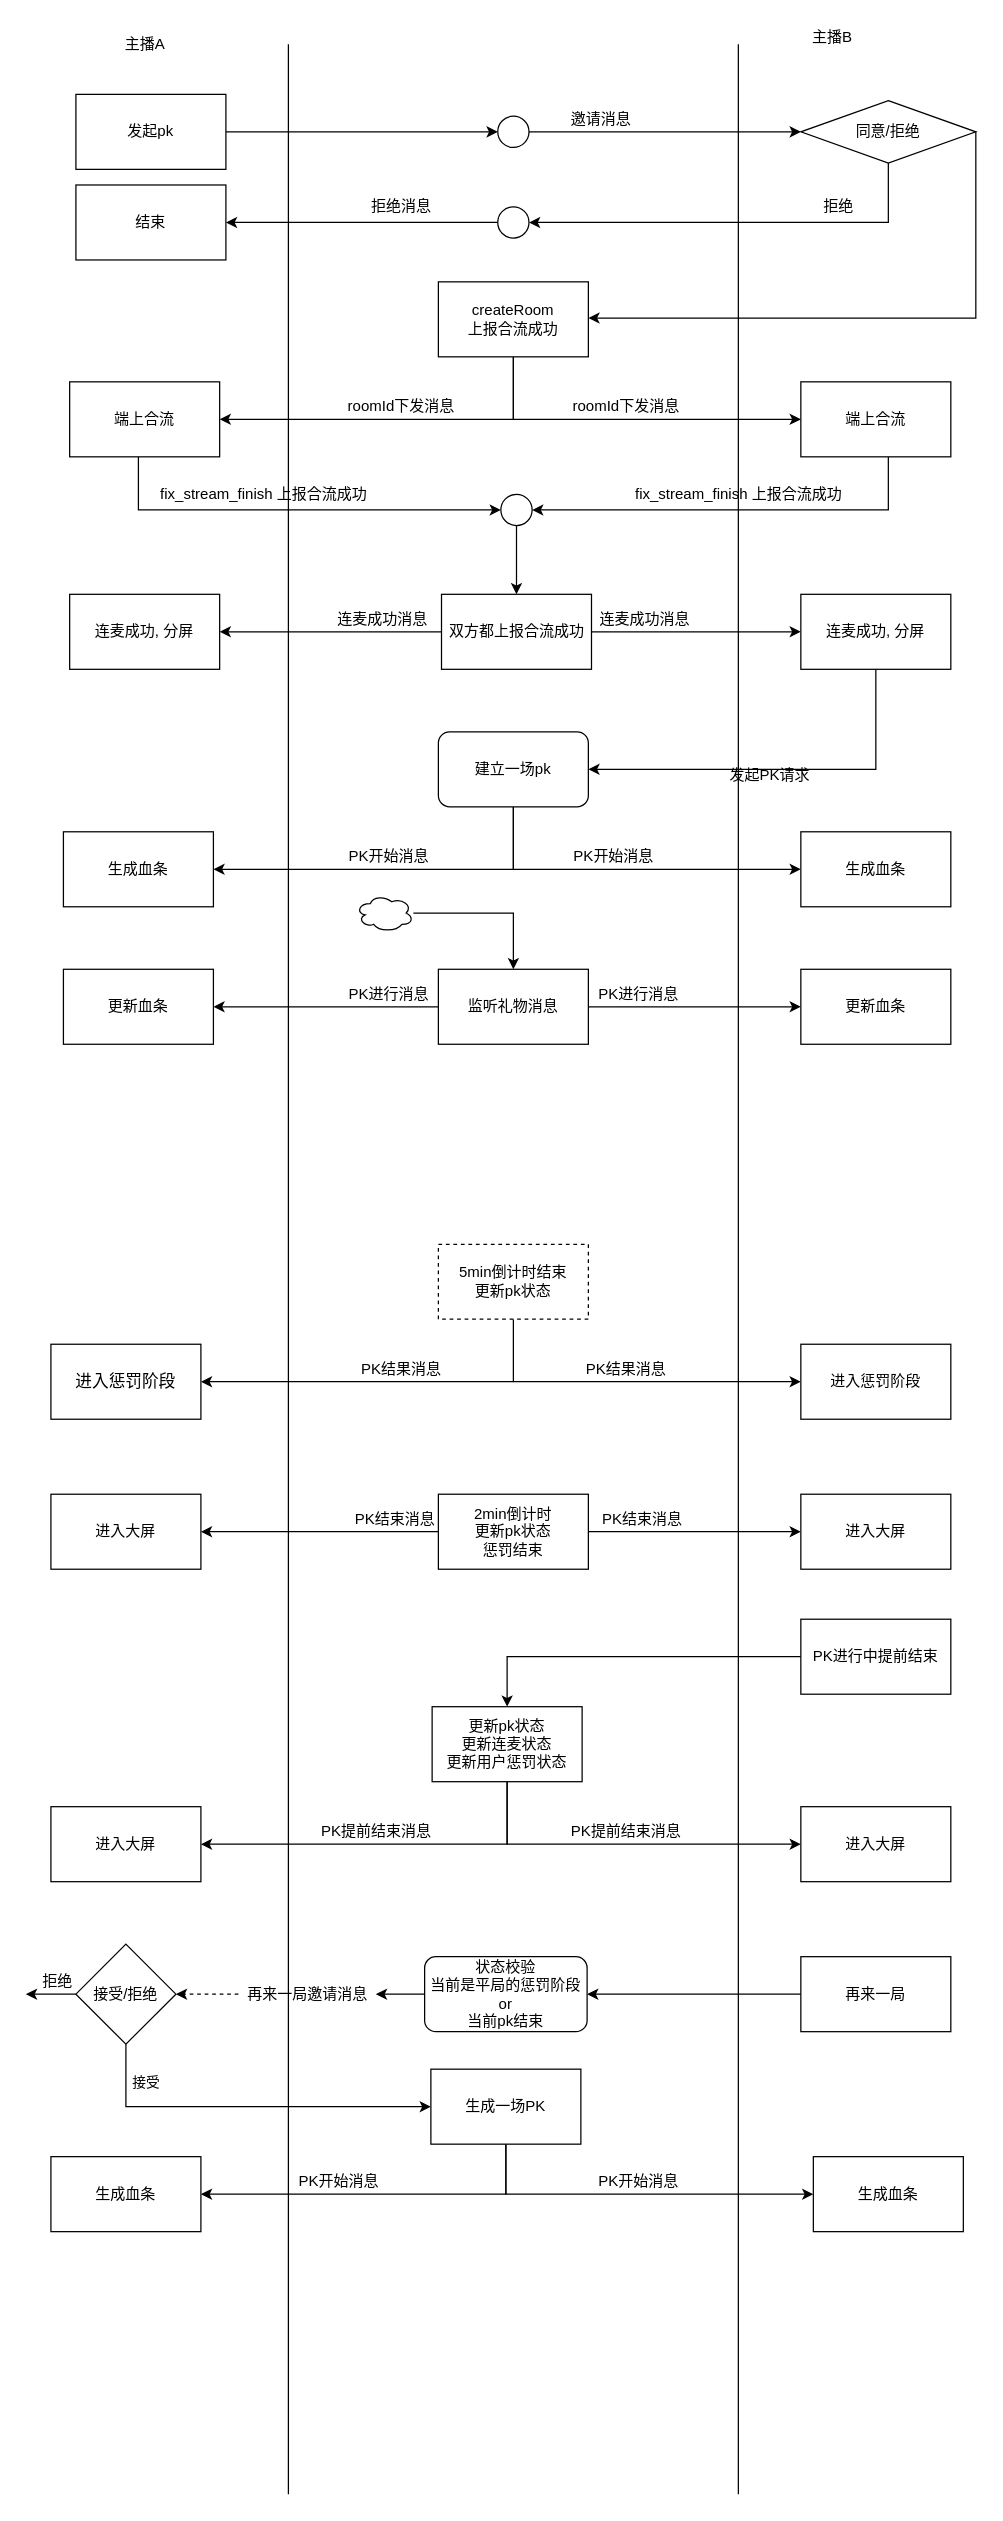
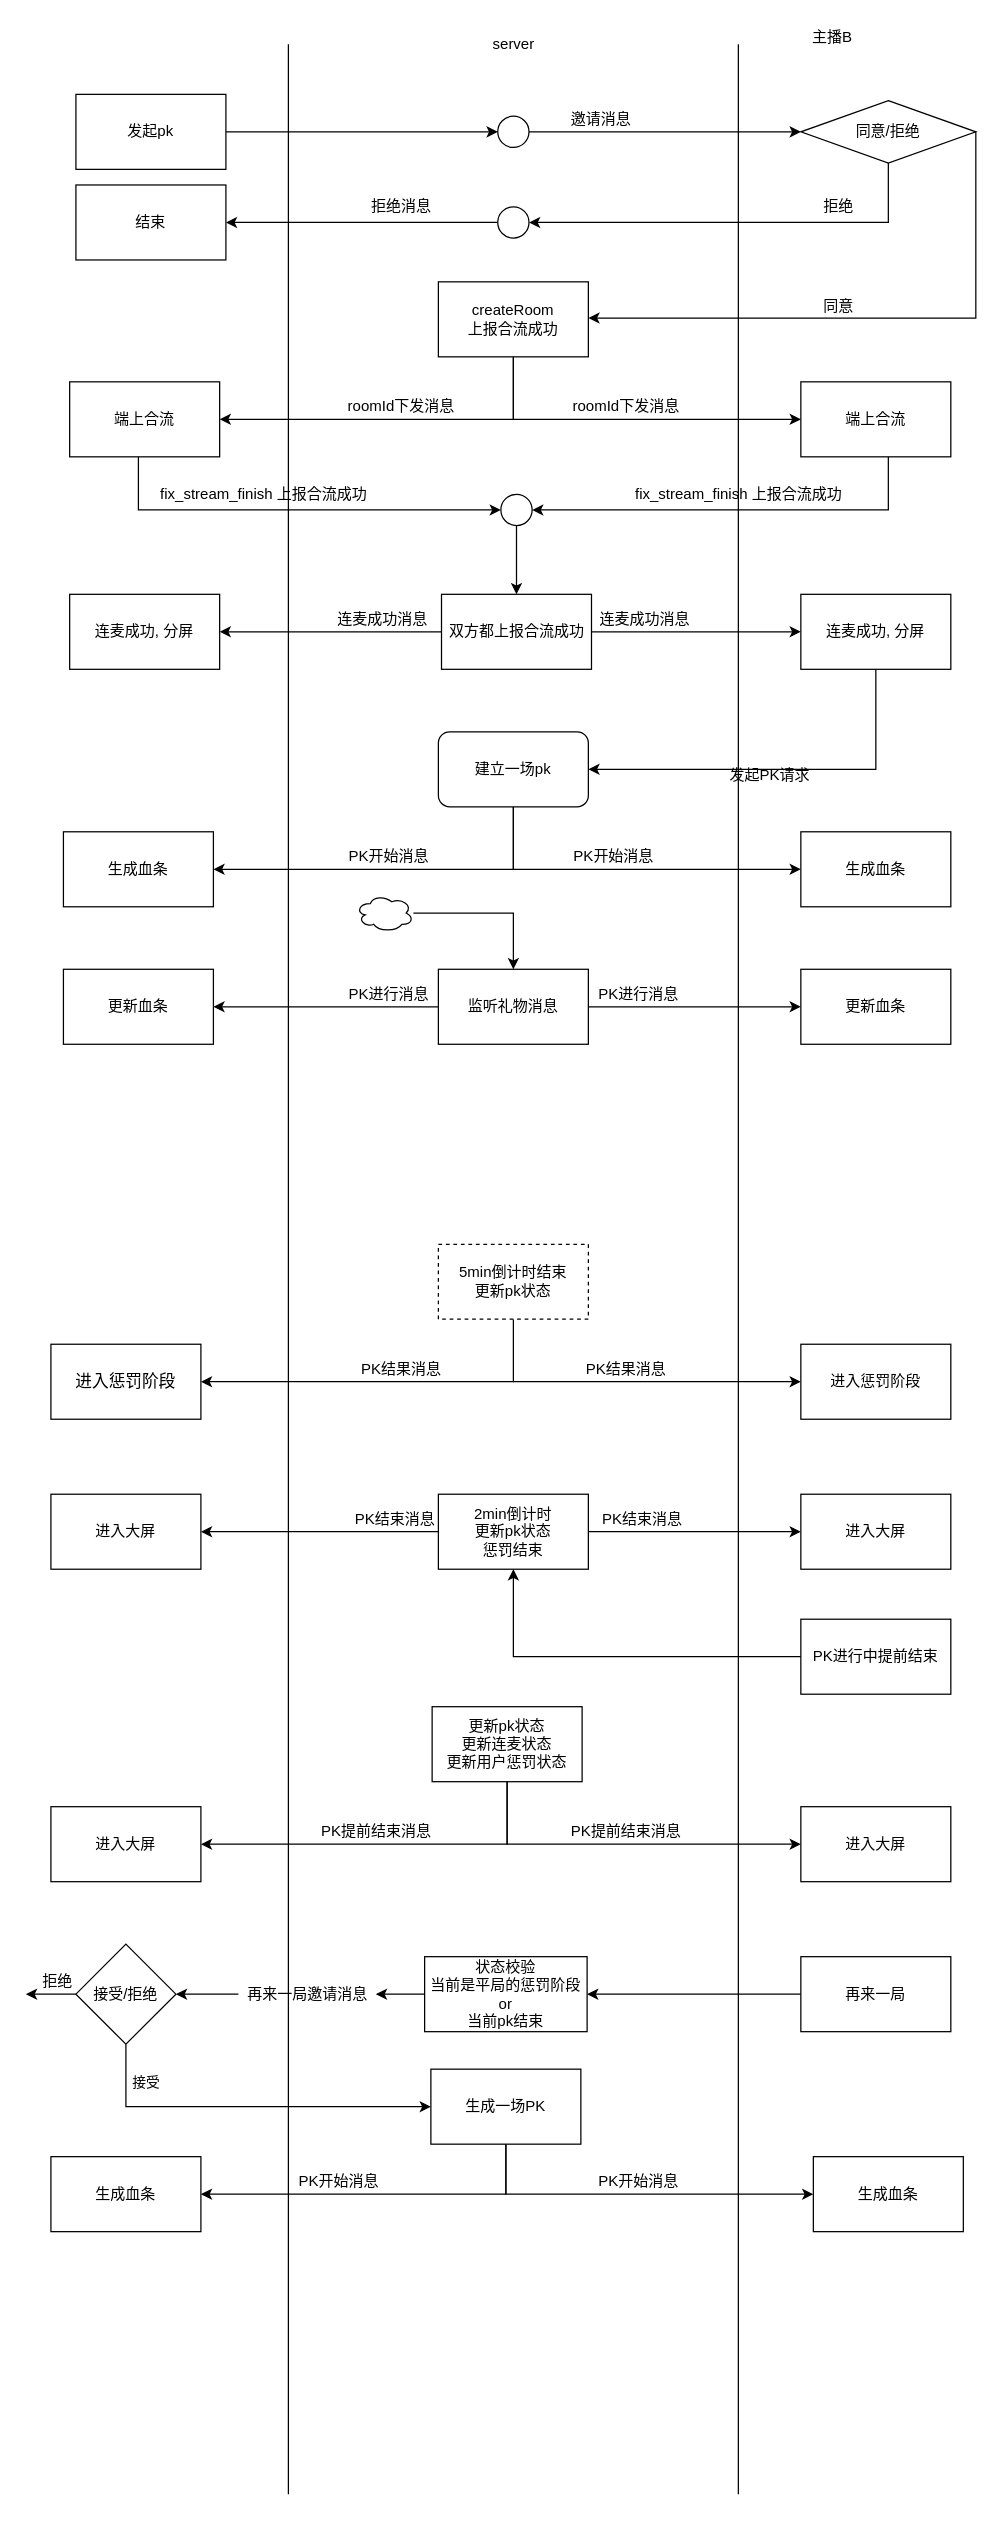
node "主播A": removed
node "server": added
node "同意": added
edge "PK进行中提前结束" -> "更新pk状态 更新连麦状态 更新用户惩罚状态": now "PK进行中提前结束" -> "2min倒计时 更新pk状态 惩罚结束"
edge "再来一局邀请消息" -> "接受/拒绝": style dashed -> solid
node "状态校验 当前是平局的惩罚阶段 or 当前pk结束": shape rounded rectangle -> rectangle
